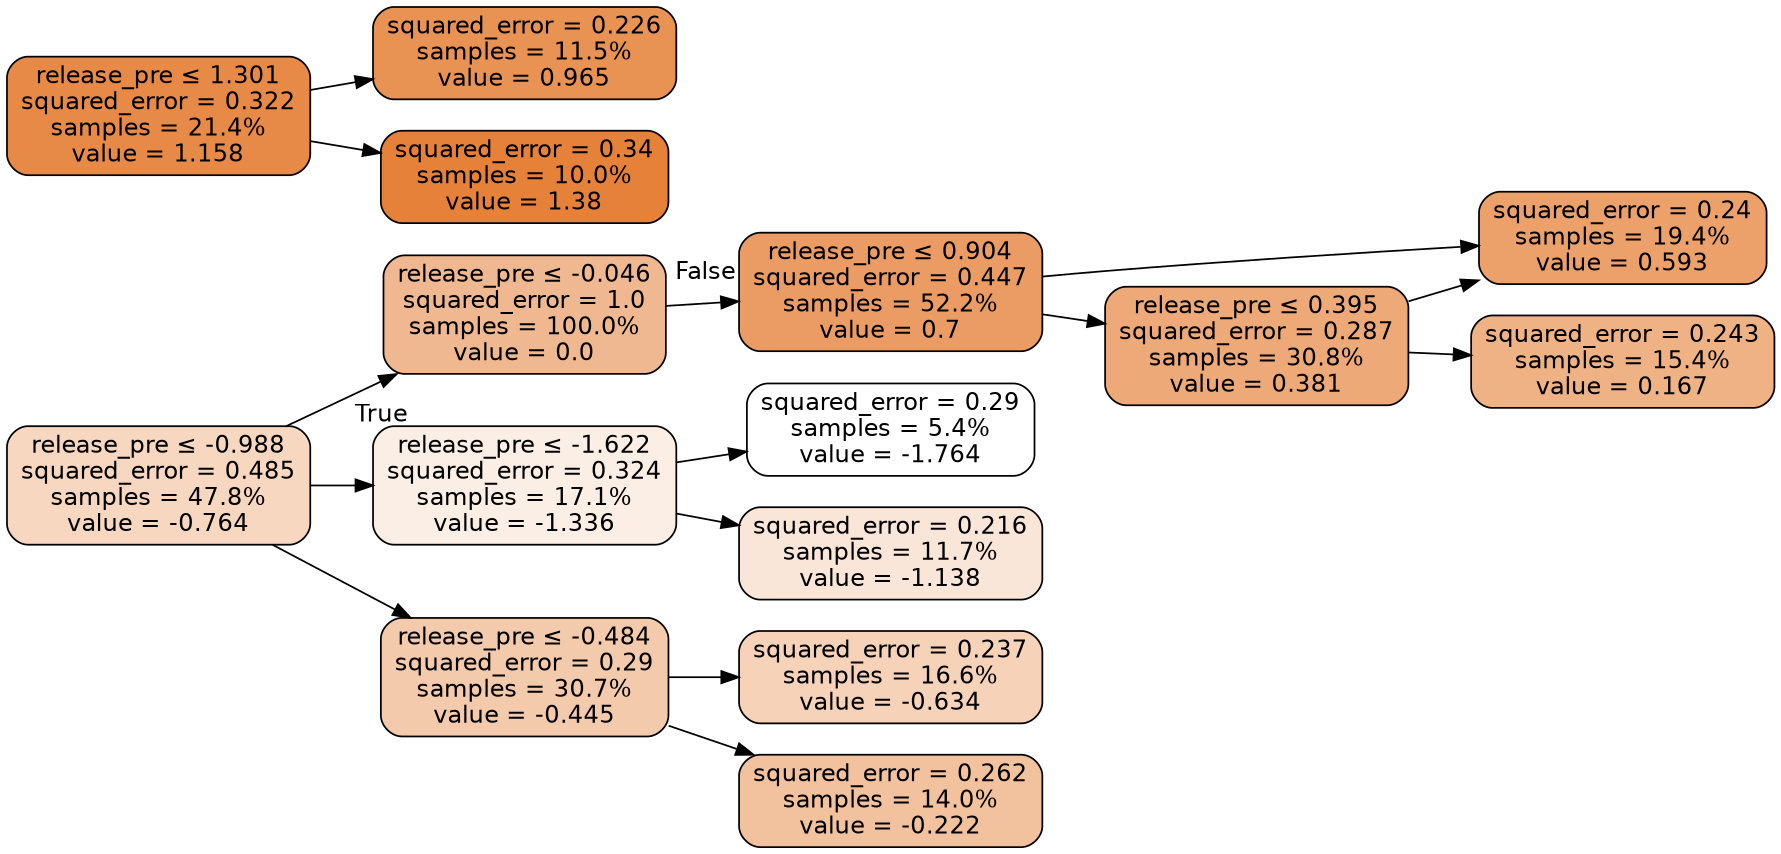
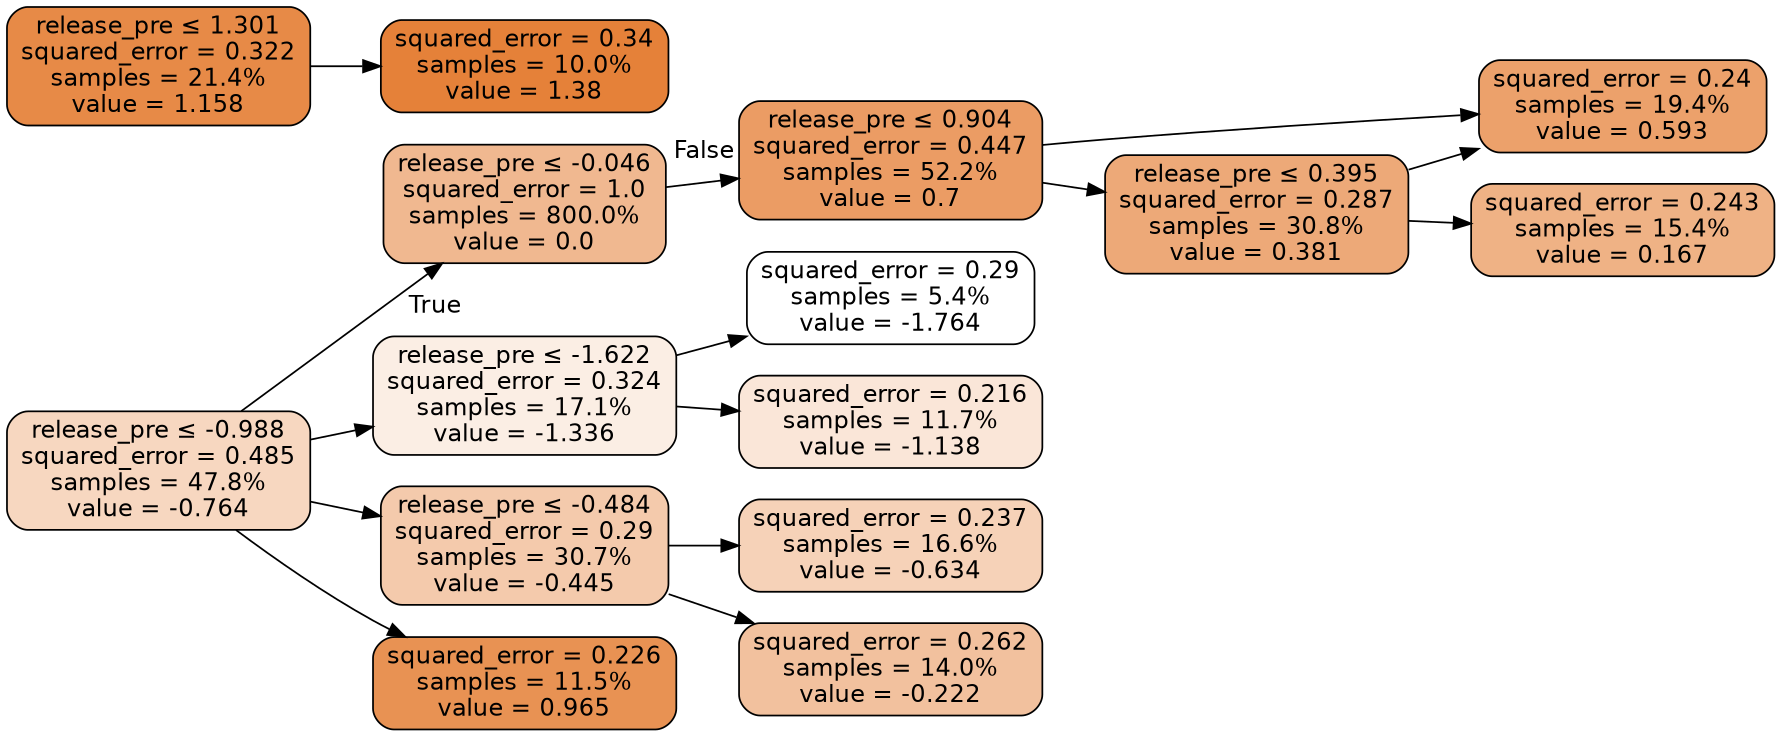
edge "release_pre ≤ 1.301" -> "squared_error = 0.226": now "release_pre ≤ -0.988" -> "squared_error = 0.226"
node "release_pre ≤ -0.046": text "samples = 100.0%" -> "samples = 800.0%"
